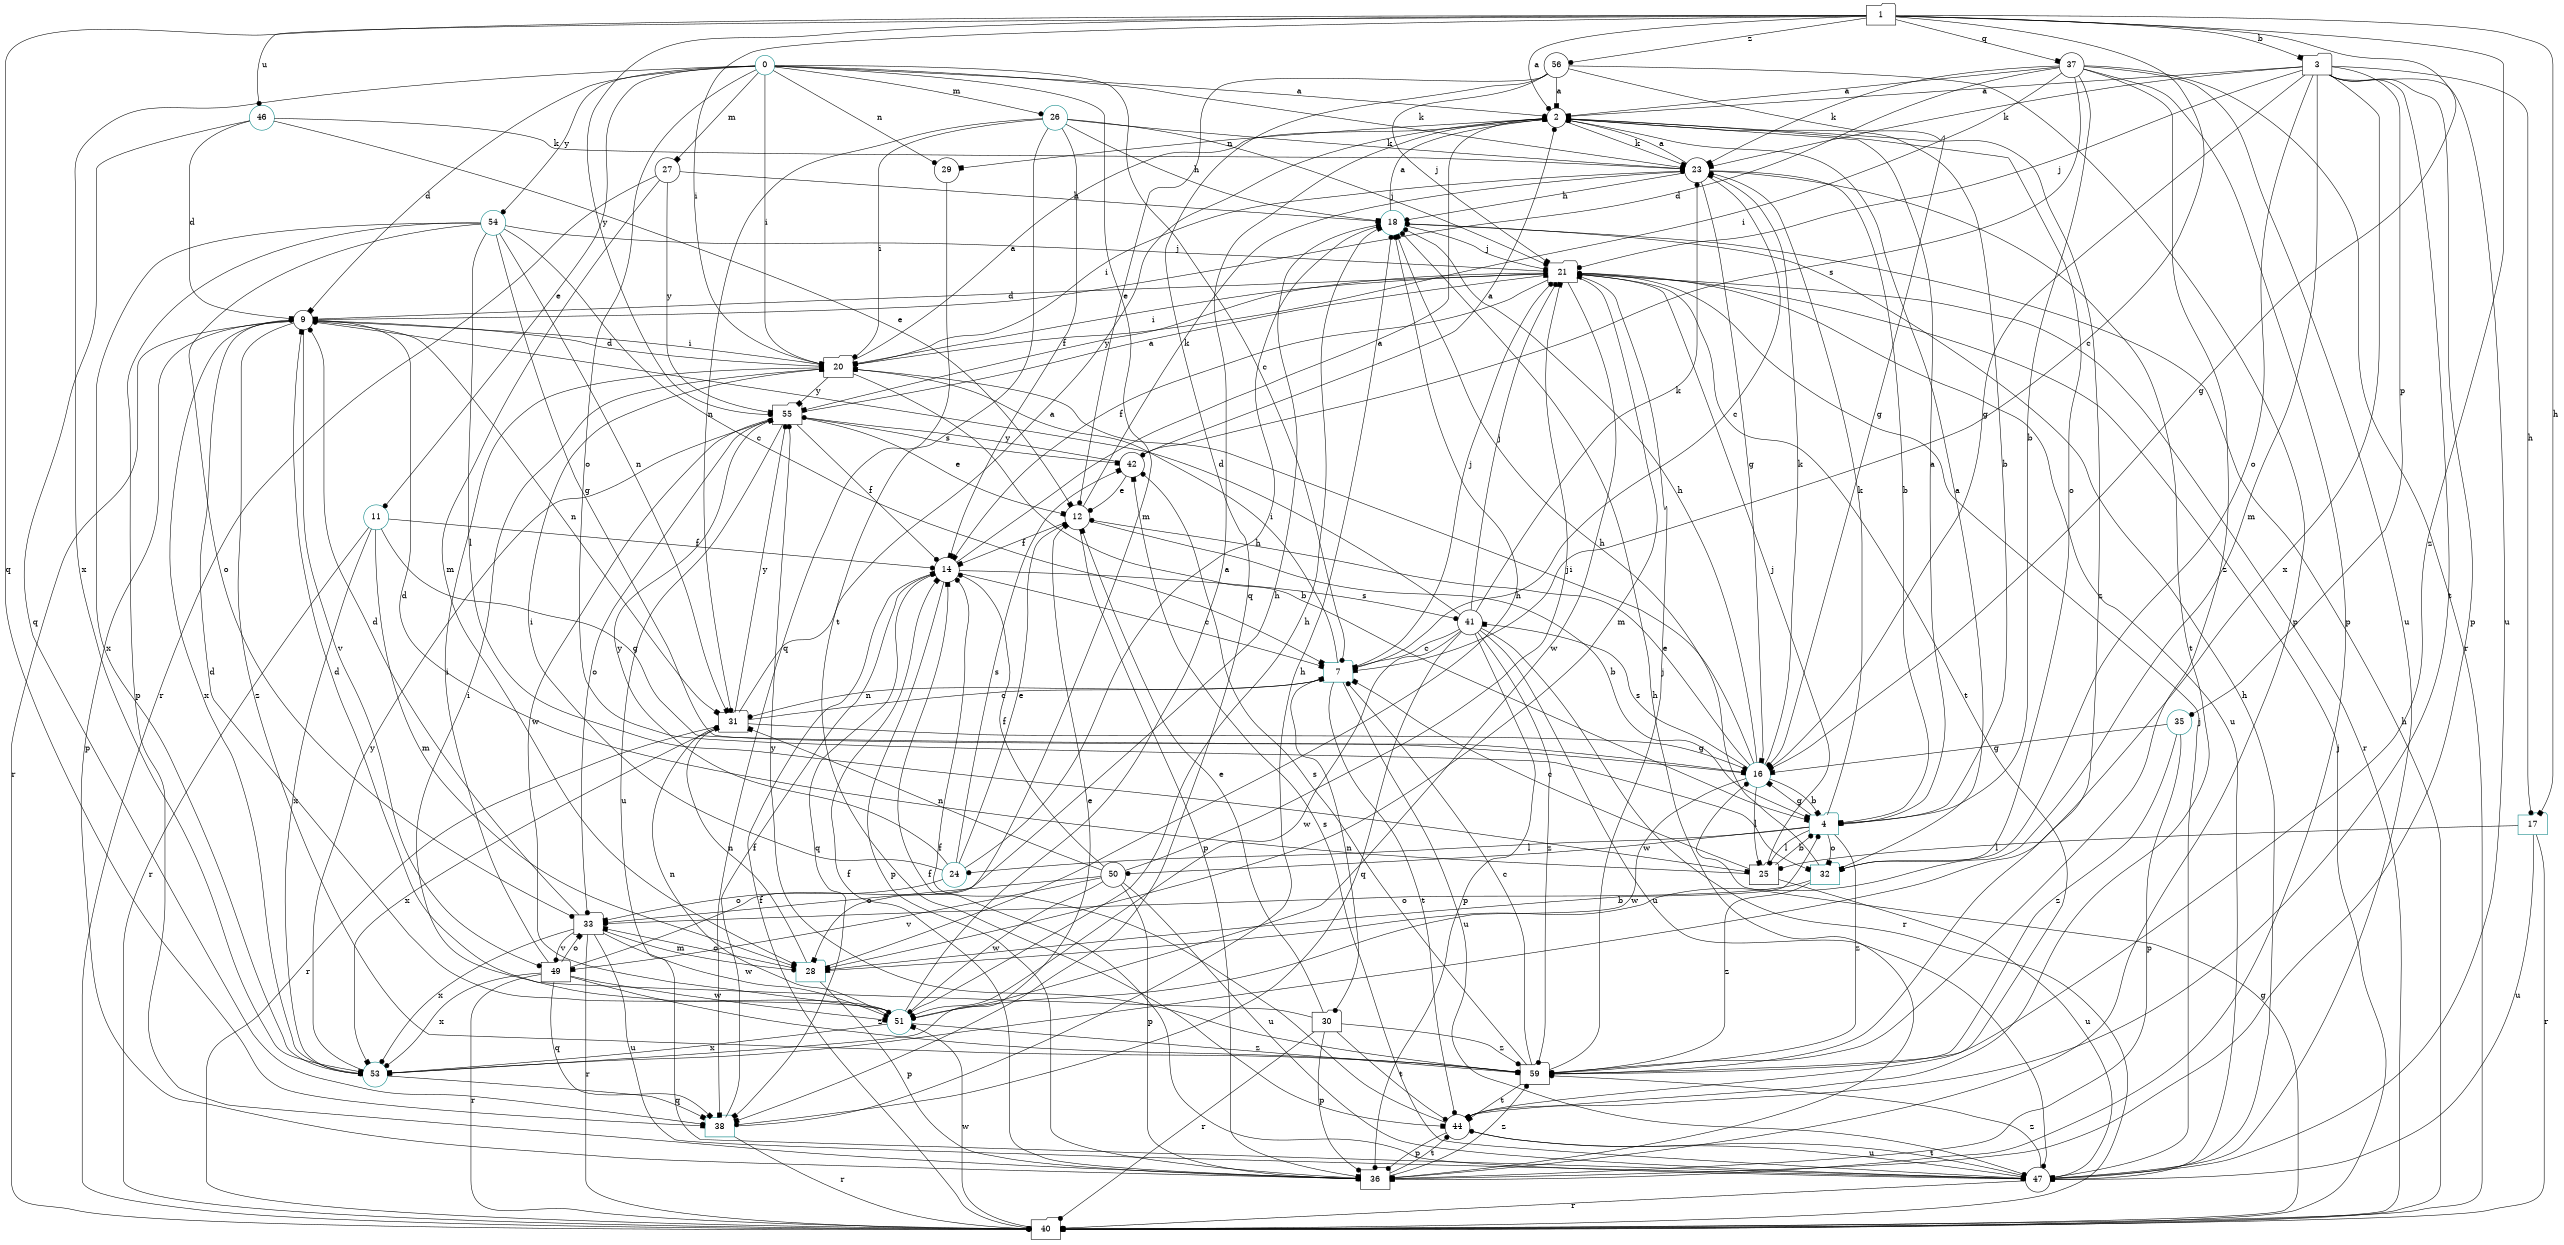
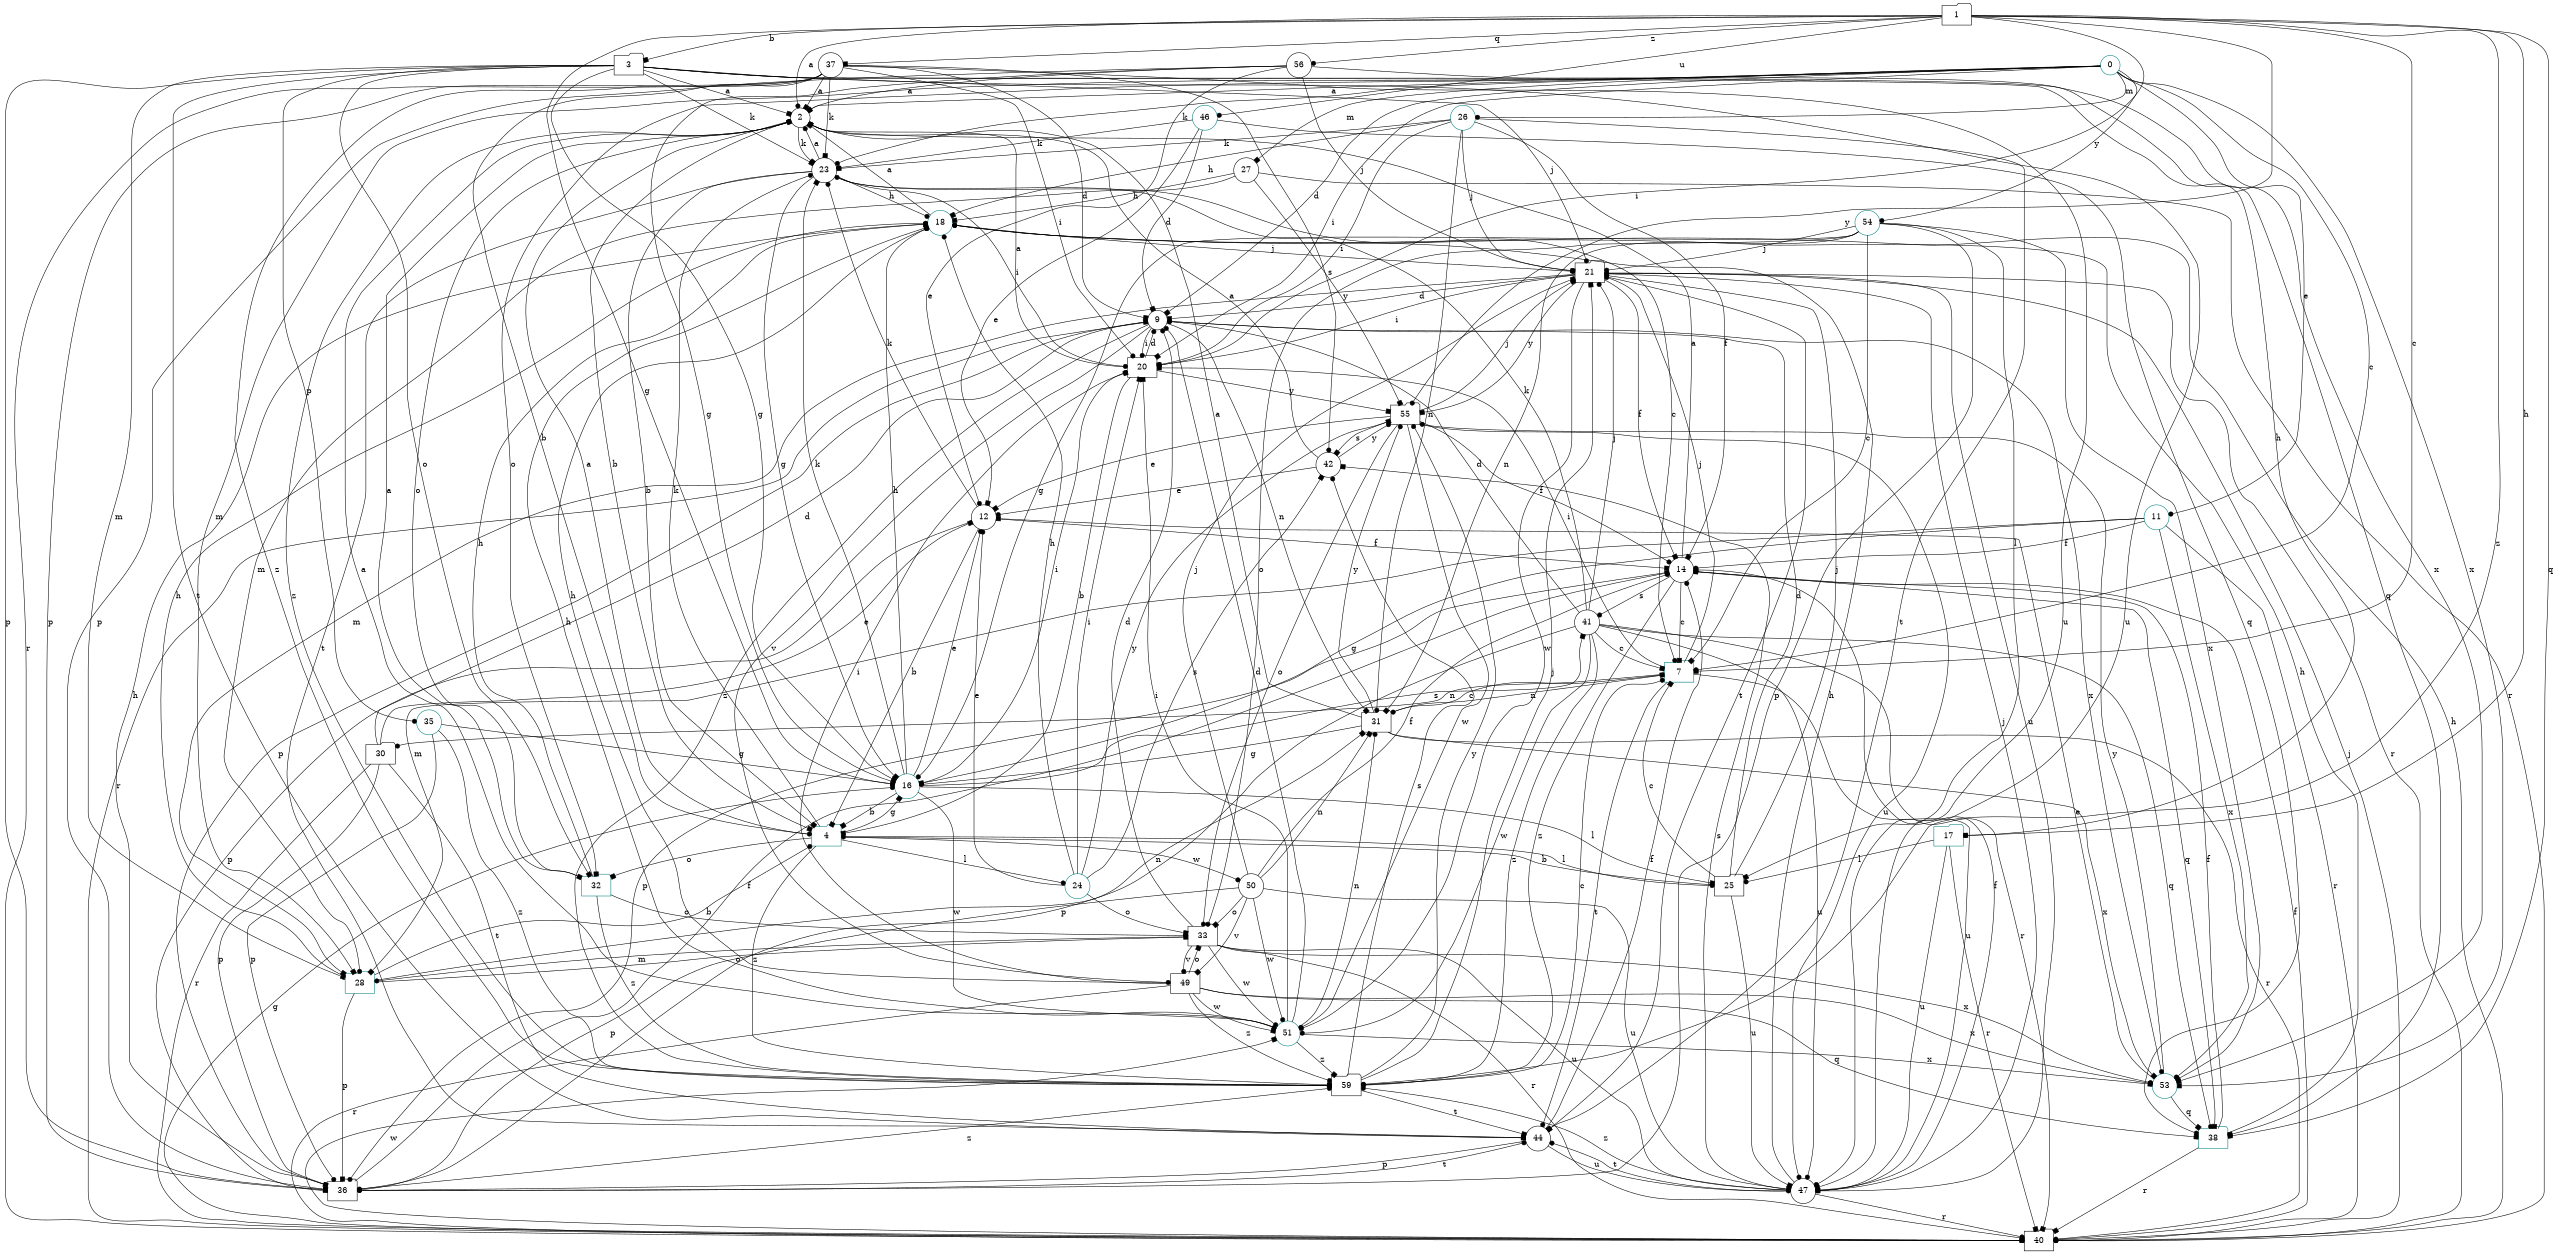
node "29": removed
edge "55" -> "21": label "a" -> "j"
edge "30" -> "59": now "14" -> "59"
